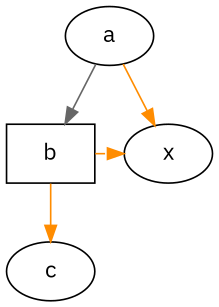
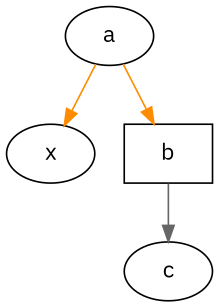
edge "a" -> "b": color gray40 -> darkorange
edge "b" -> "x": removed
edge "b" -> "c": color darkorange -> gray40
